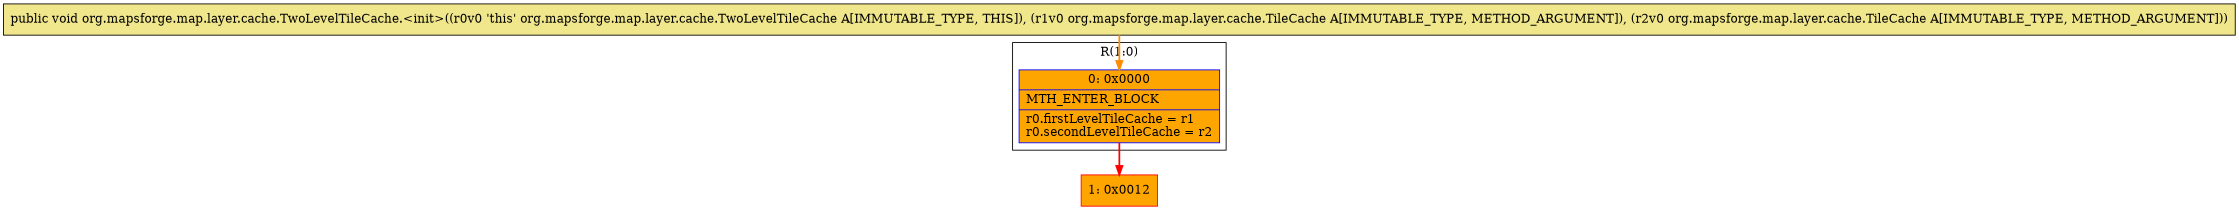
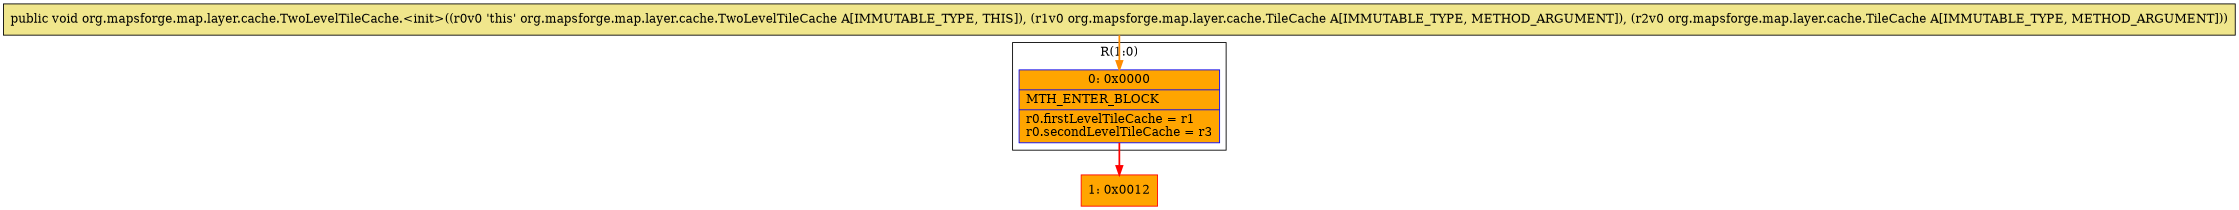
node "0: 0x0000": text "r0.secondLevelTileCache = r2" -> "r0.secondLevelTileCache = r3"
